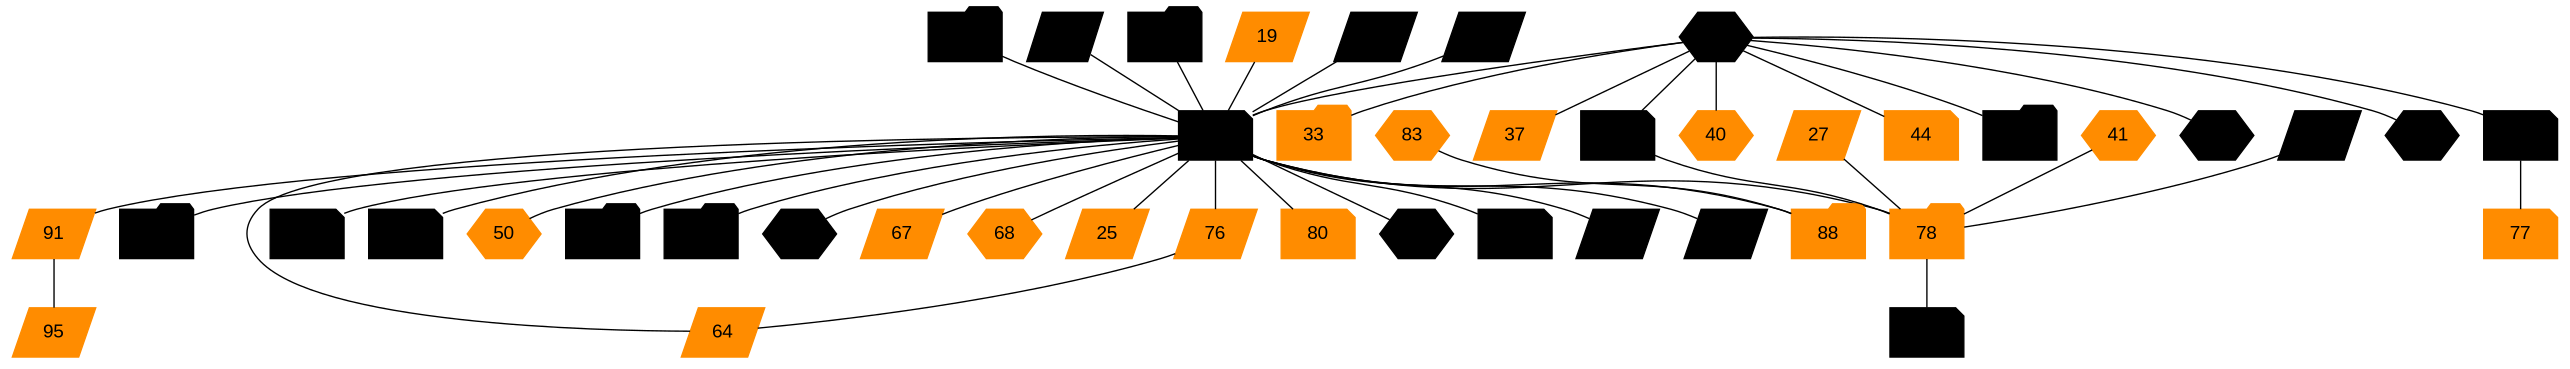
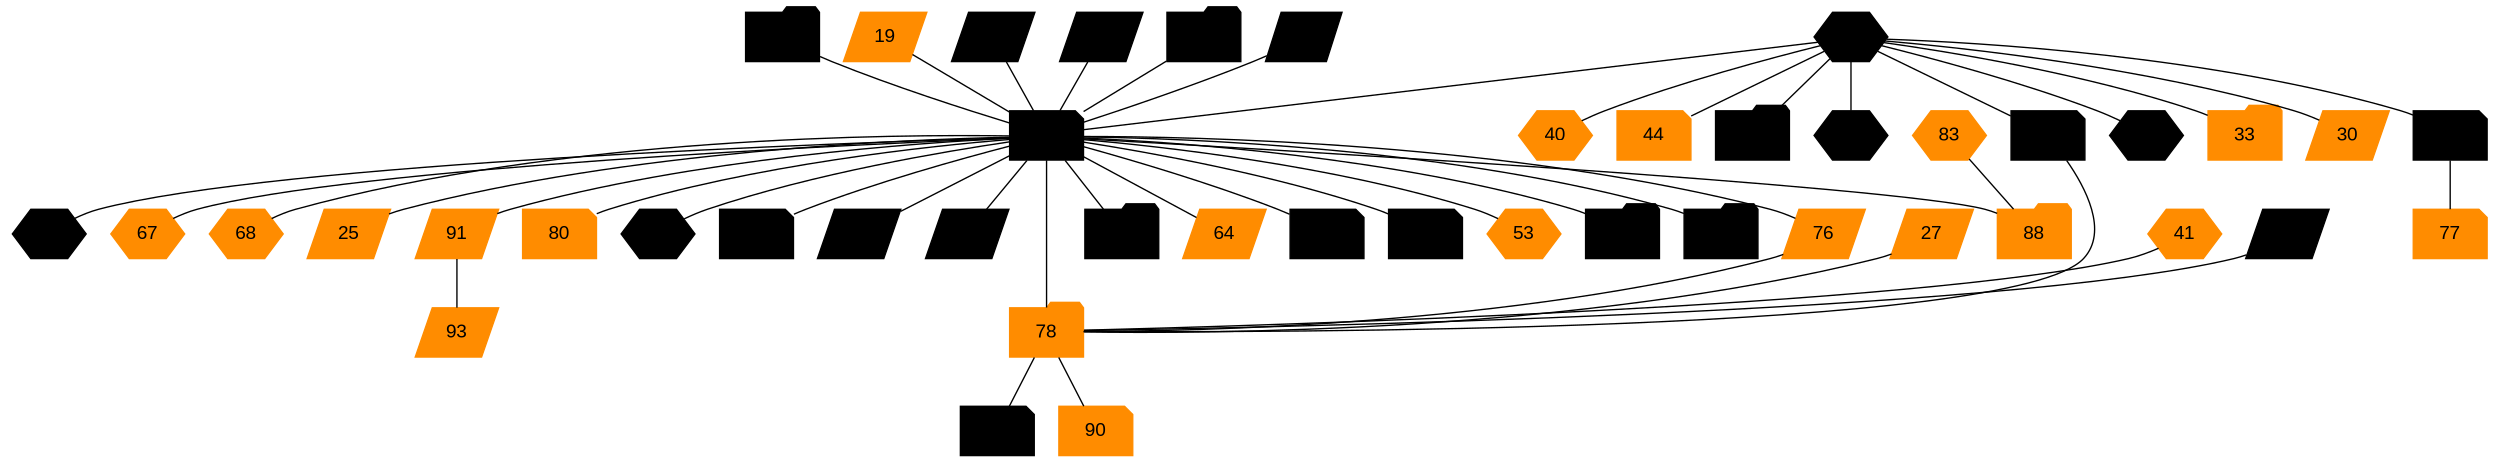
node "37": label "37" -> "30"
node "50": label "50" -> "53"
node "67": shape parallelogram -> hexagon
edge "76" -- "64": now "76" -- "78"
node "95": label "95" -> "93"
node "90": added
